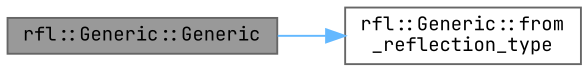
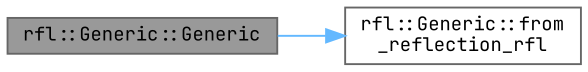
node "rfl::Generic::from _reflection_type": label "rfl::Generic::from _reflection_type" -> "rfl::Generic::from _reflection_rfl"
